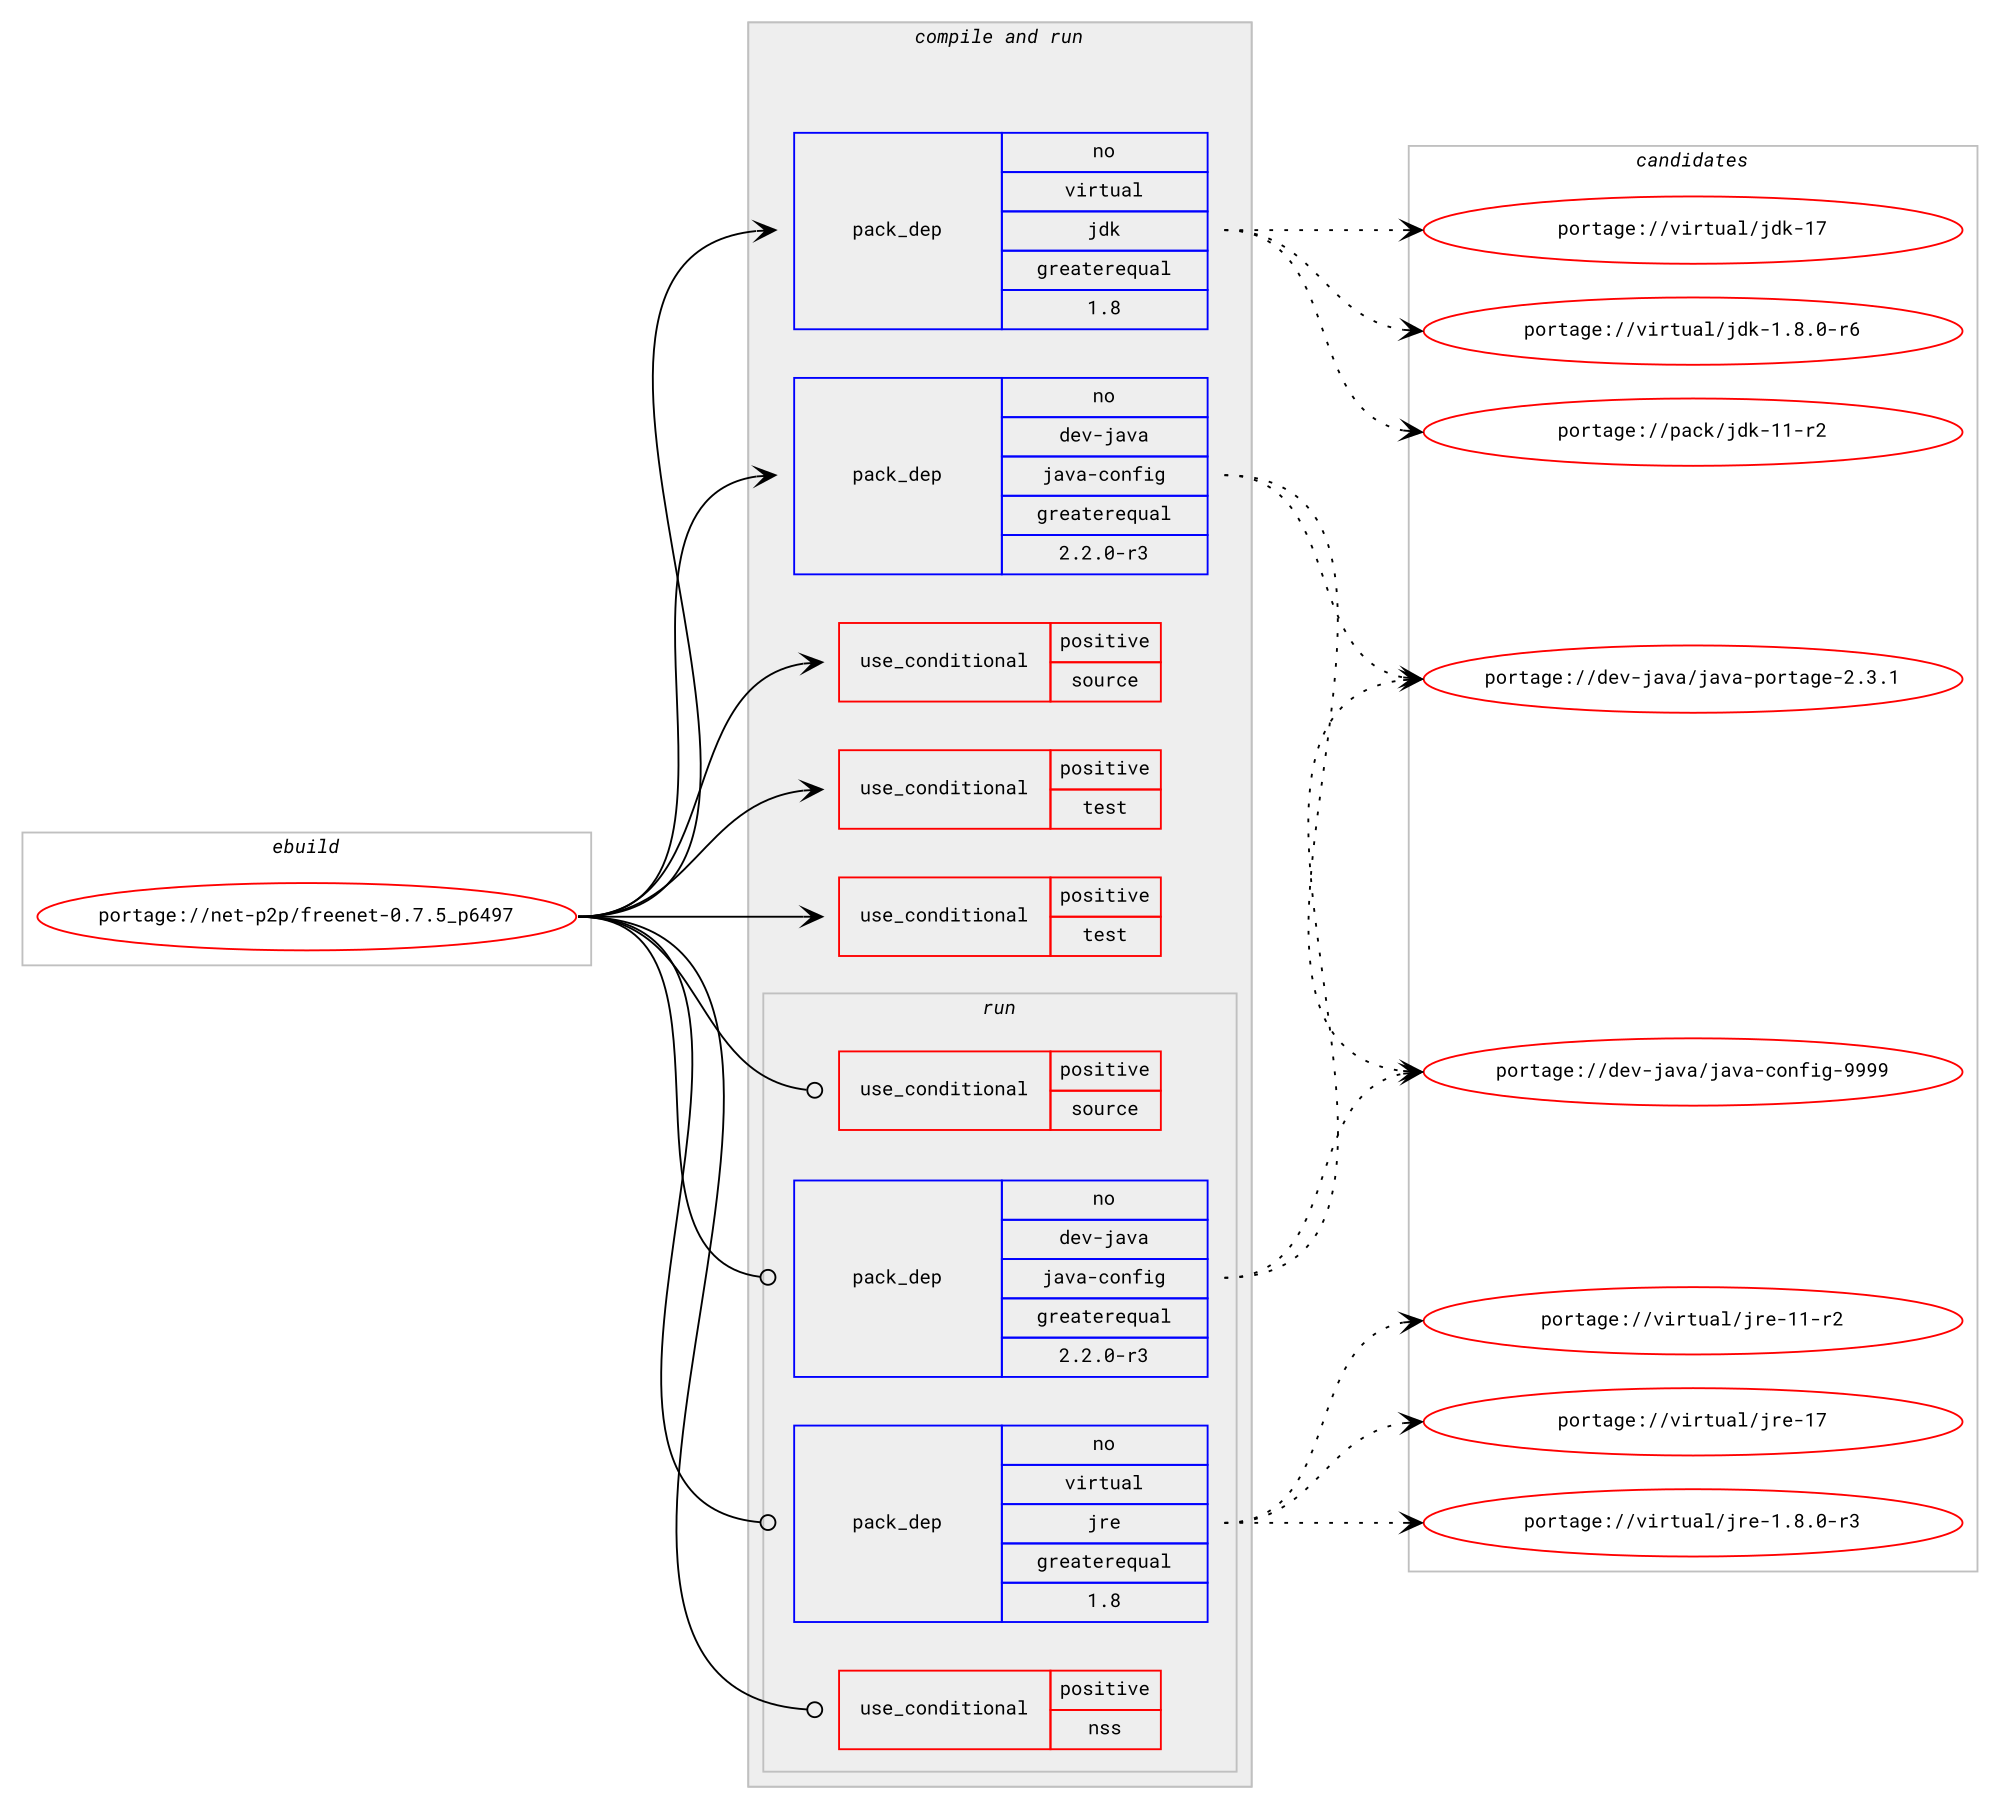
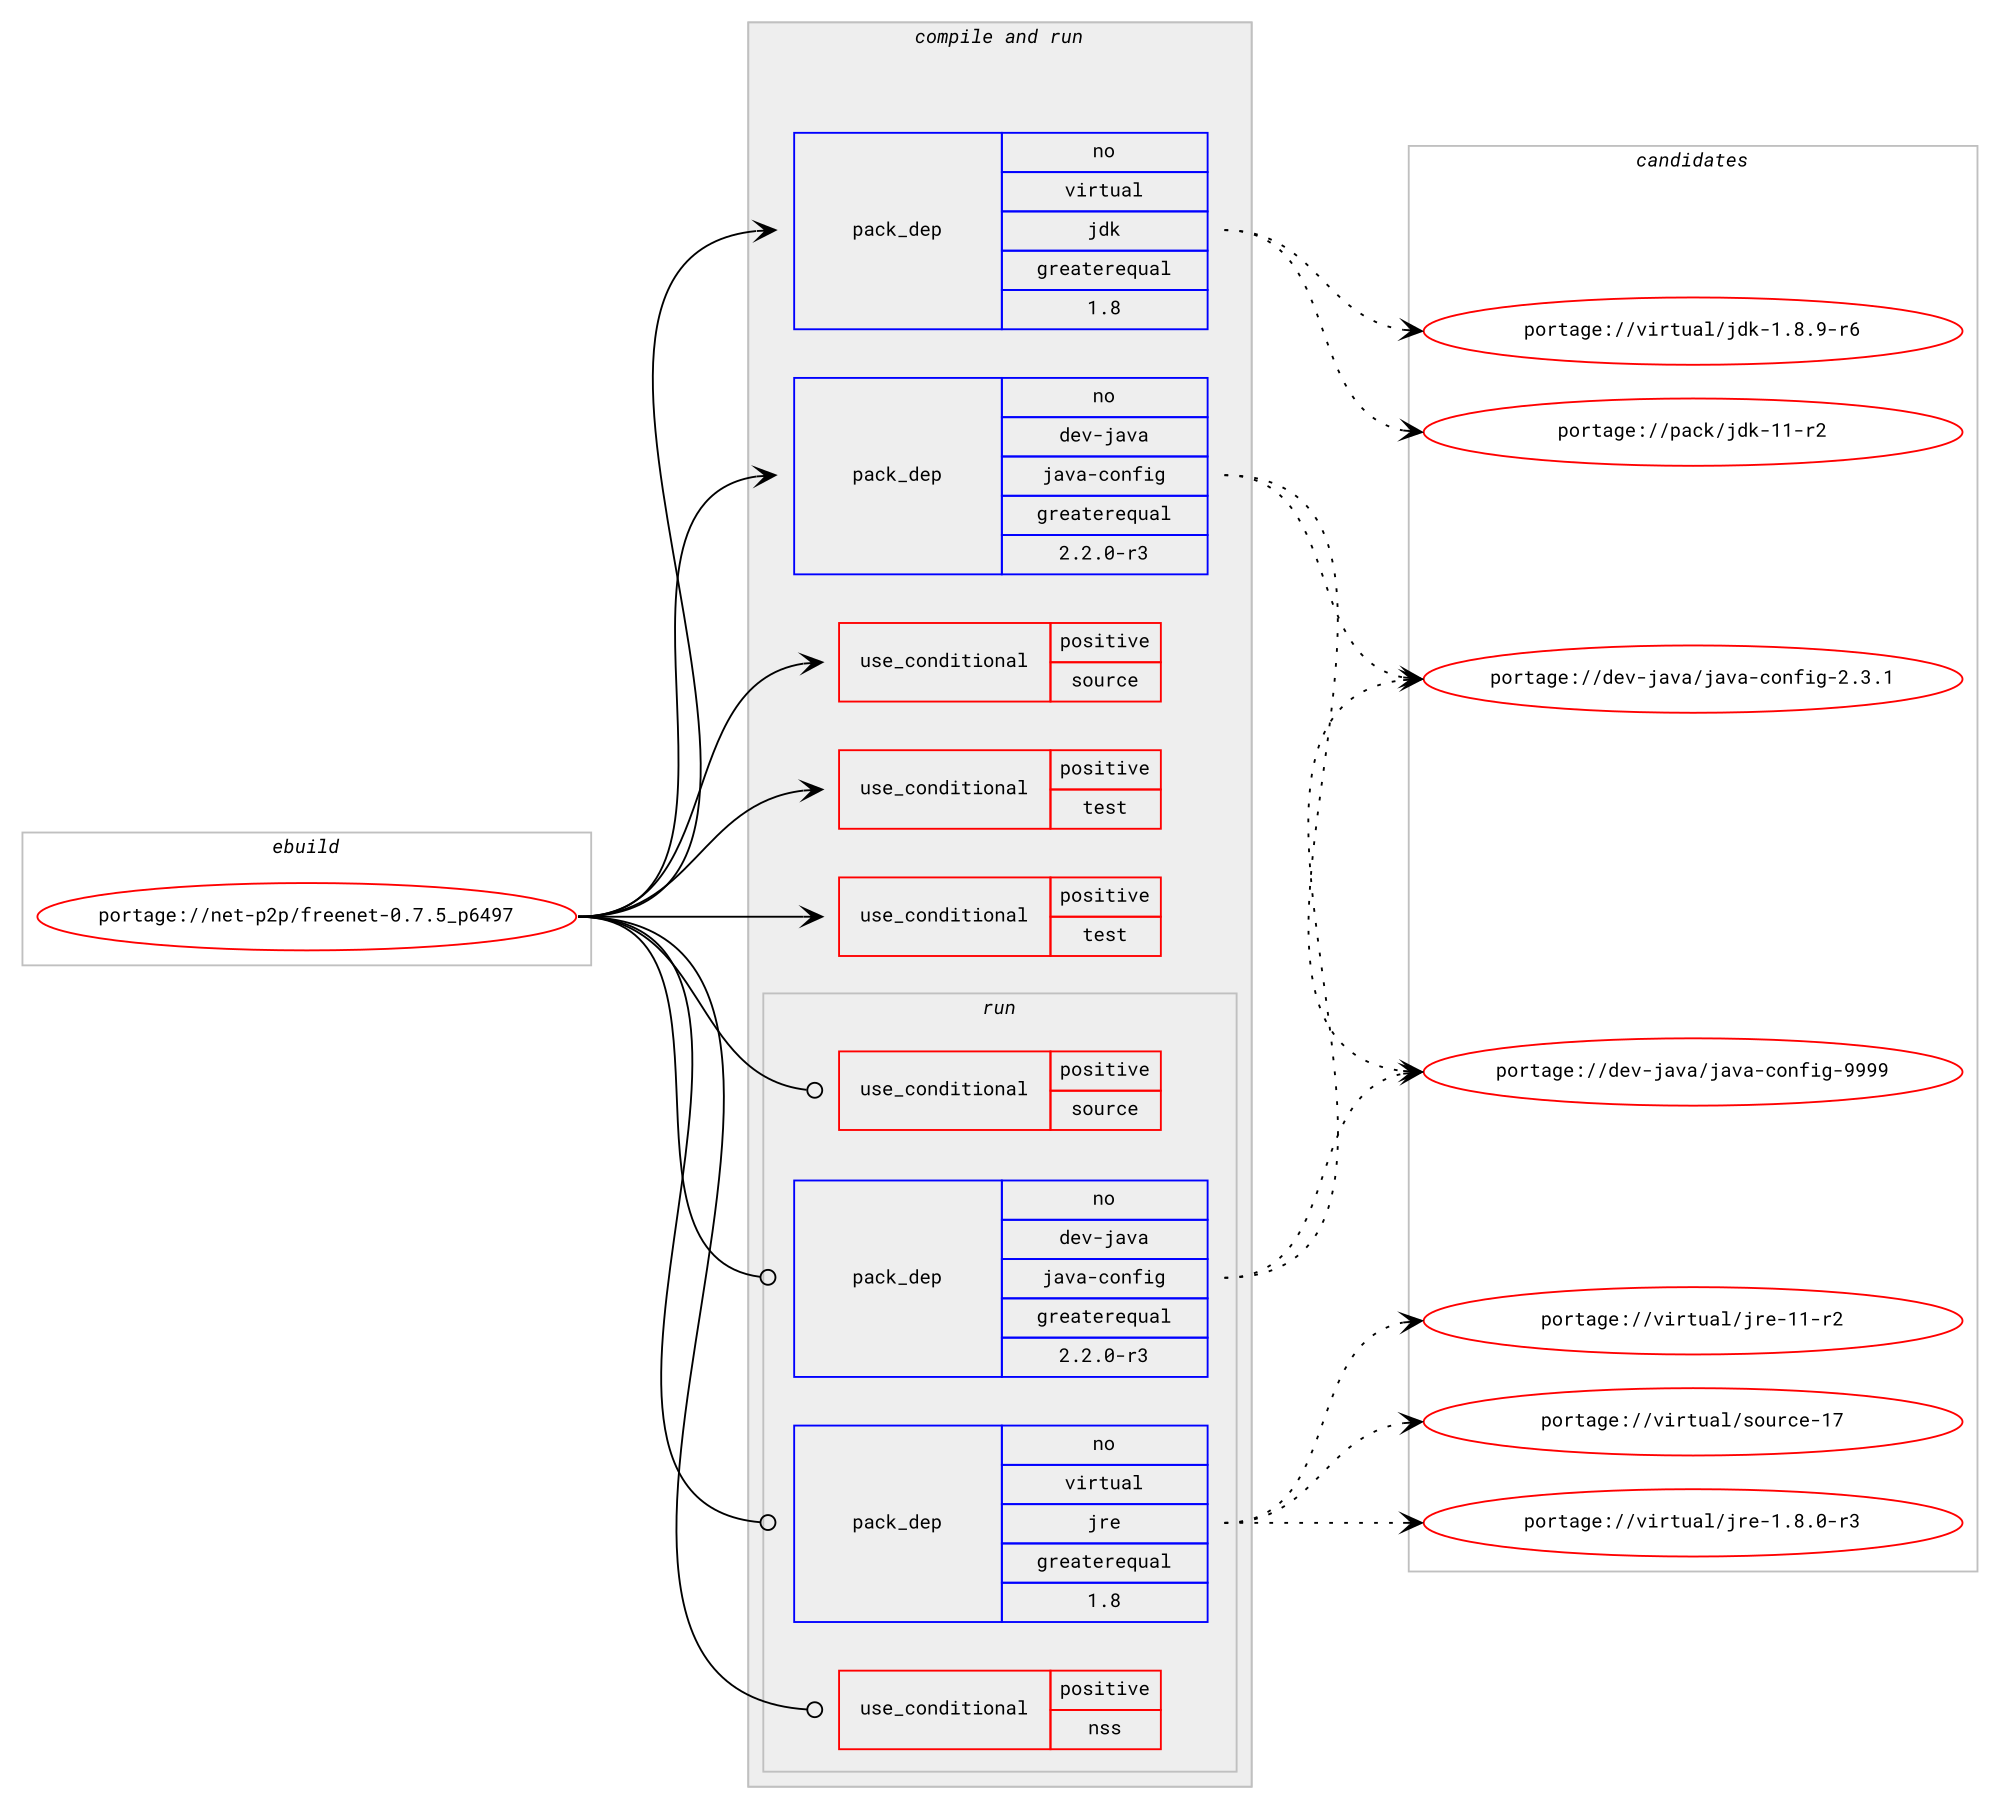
node "portage://virtual/jdk-17": removed
node "portage://virtual/jdk-1.8.0-r6": label "portage://virtual/jdk-1.8.0-r6" -> "portage://virtual/jdk-1.8.9-r6"
node "portage://dev-java/java-portage-2.3.1": label "portage://dev-java/java-portage-2.3.1" -> "portage://dev-java/java-config-2.3.1"
node "portage://virtual/jre-17": label "portage://virtual/jre-17" -> "portage://virtual/source-17"
